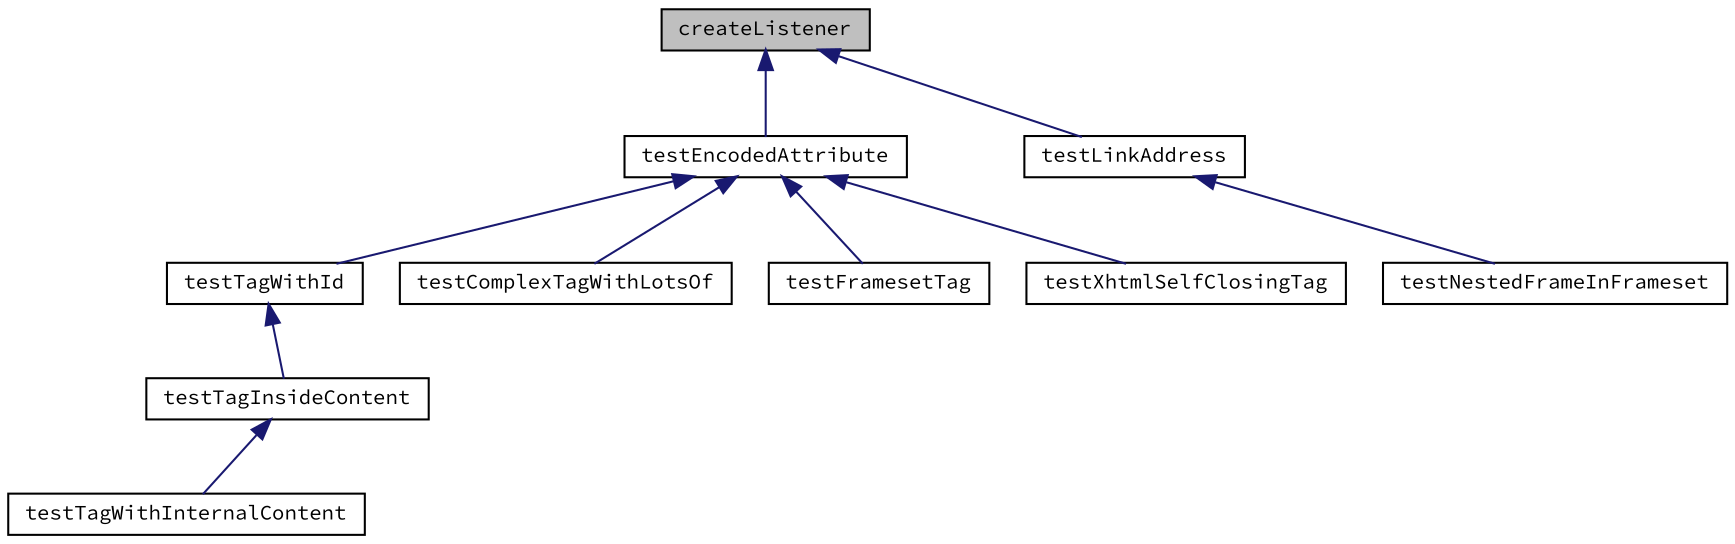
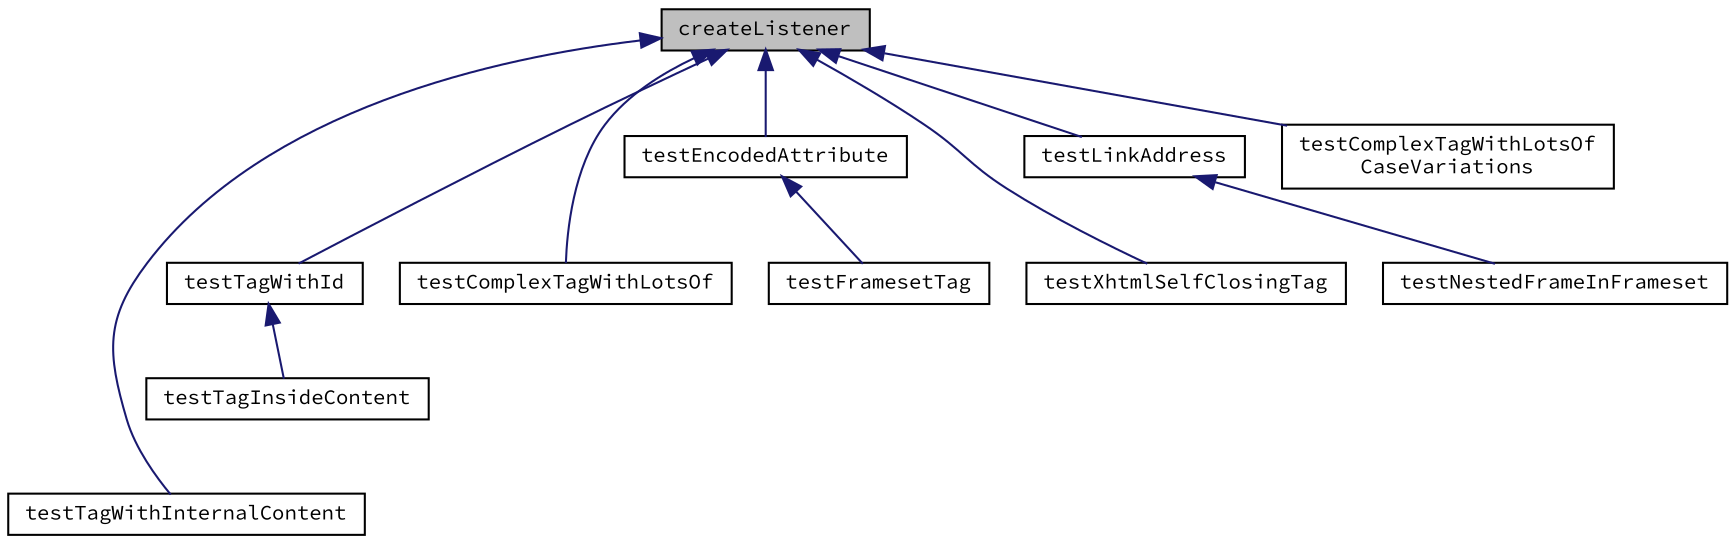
node "testComplexTagWithLotsOf CaseVariations": added
edge "testTagWithId" -> "testEncodedAttribute": now "testTagWithId" -> "createListener"
edge "testXhtmlSelfClosingTag" -> "testEncodedAttribute": now "testXhtmlSelfClosingTag" -> "createListener"
edge "testComplexTagWithLotsOf" -> "testEncodedAttribute": now "testComplexTagWithLotsOf" -> "createListener"
edge "testTagWithInternalContent" -> "testTagInsideContent": now "testTagWithInternalContent" -> "createListener"
